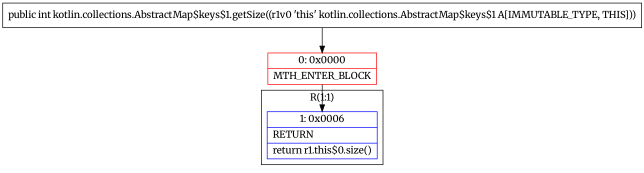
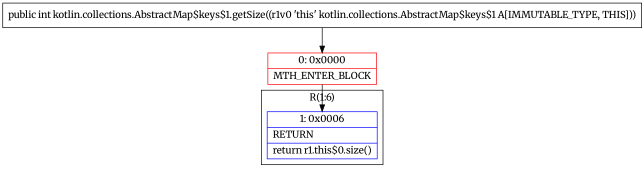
cluster "R(1:1)": label "R(1:1)" -> "R(1:6)"
